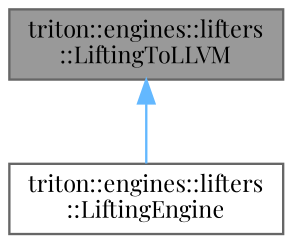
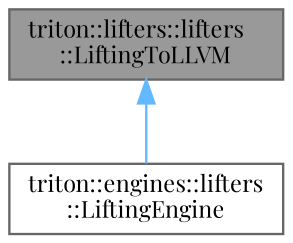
node "triton::engines::lifters ::LiftingToLLVM": label "triton::engines::lifters ::LiftingToLLVM" -> "triton::lifters::lifters ::LiftingToLLVM"
